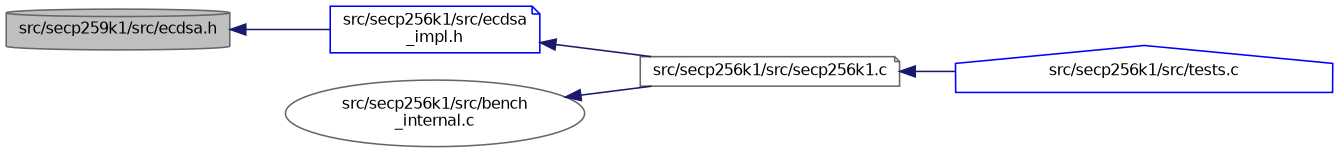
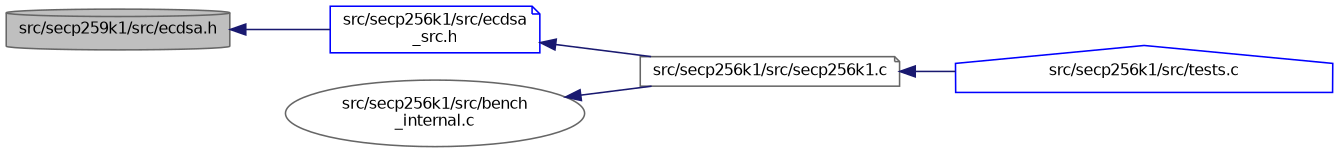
node "src/secp256k1/src/ecdsa _impl.h": label "src/secp256k1/src/ecdsa _impl.h" -> "src/secp256k1/src/ecdsa _src.h"
